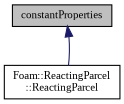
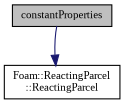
edge "Foam::ReactingParcel ::ReactingParcel" -> "constantProperties": reversed
